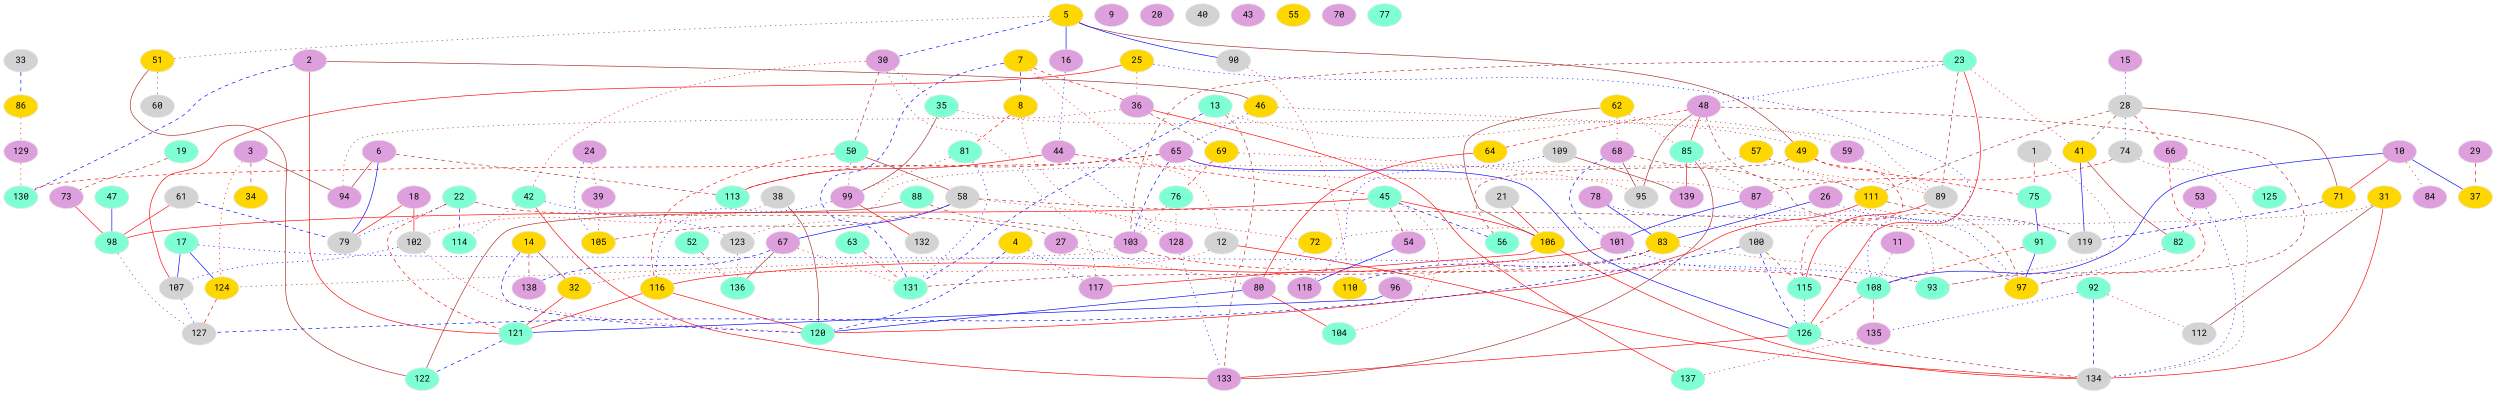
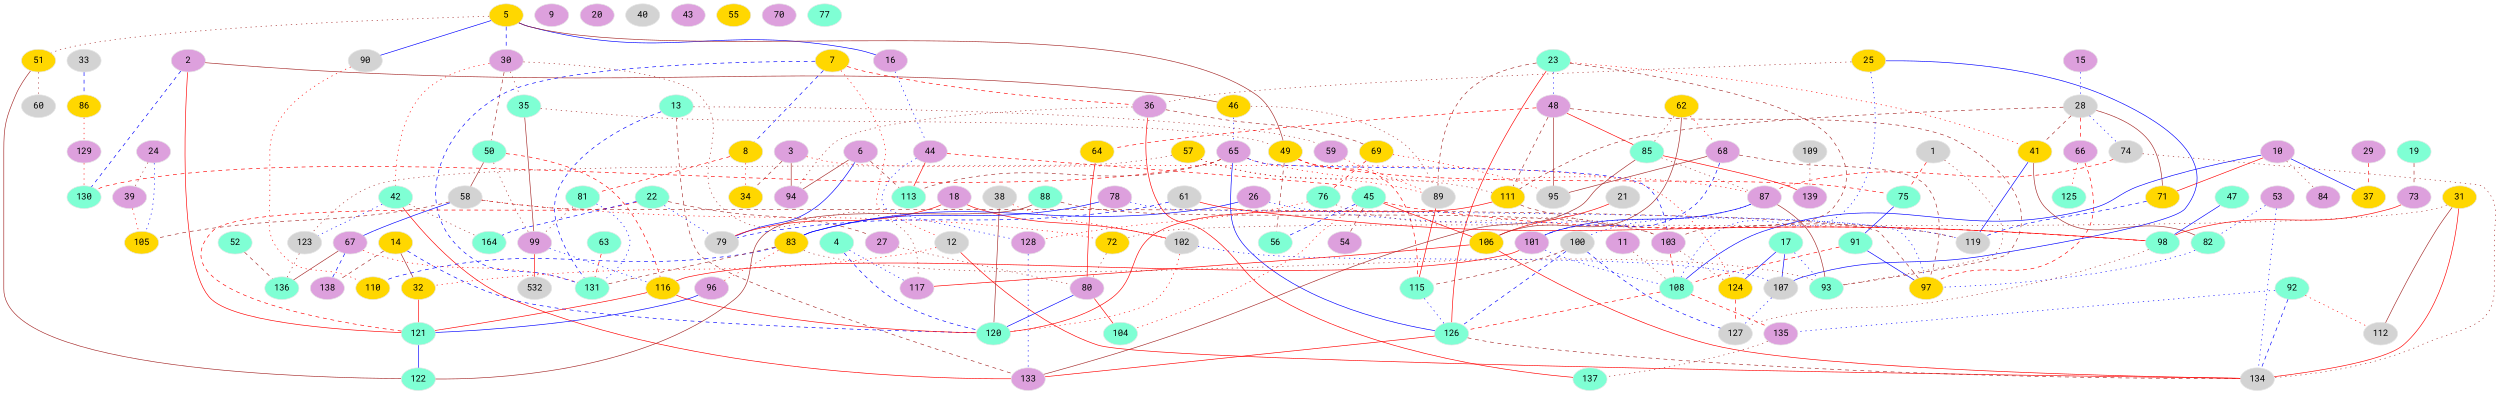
edge "25" -- "107": color red -> blue
edge "109" -- "139": style solid -> dotted
edge "8" -- "128": now "8" -- "34"
edge "87" -- "93": style dotted -> solid
edge "45" -- "98": style solid -> dashed
node "114": label "114" -> "164"
node "132": label "132" -> "532"
node "4": fillcolor gold -> aquamarine
node "118": removed
edge "121" -- "122": style dashed -> solid
